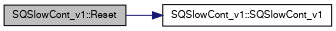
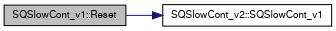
node "SQSlowCont_v1::SQSlowCont_v1": label "SQSlowCont_v1::SQSlowCont_v1" -> "SQSlowCont_v2::SQSlowCont_v1"
